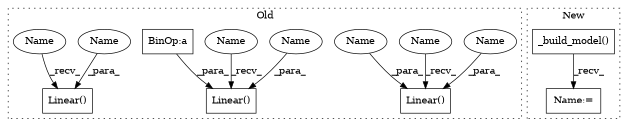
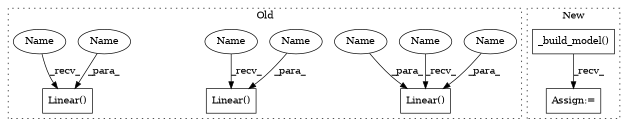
node "BinOp:a": removed
node "Name:=": label "Name:=" -> "Assign:="
